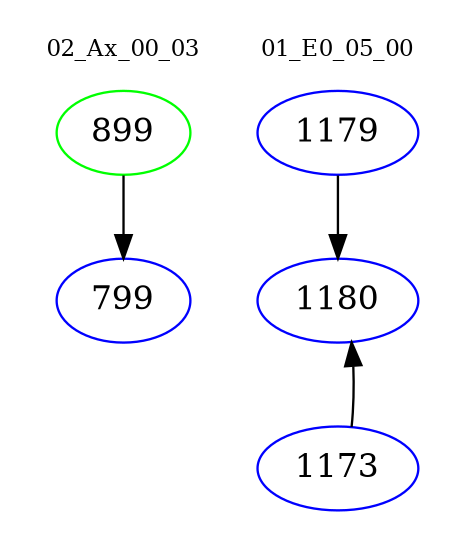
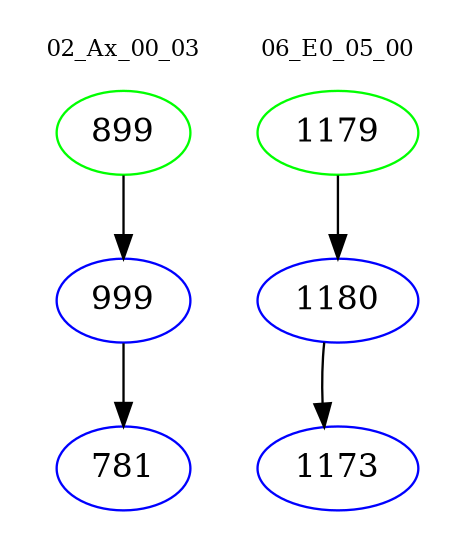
cluster "01_E0_05_00": label "01_E0_05_00" -> "06_E0_05_00"
node "1179": color blue -> green
node "799": label "799" -> "999"
edge "1173" -> "1180": reversed
node "781": added
